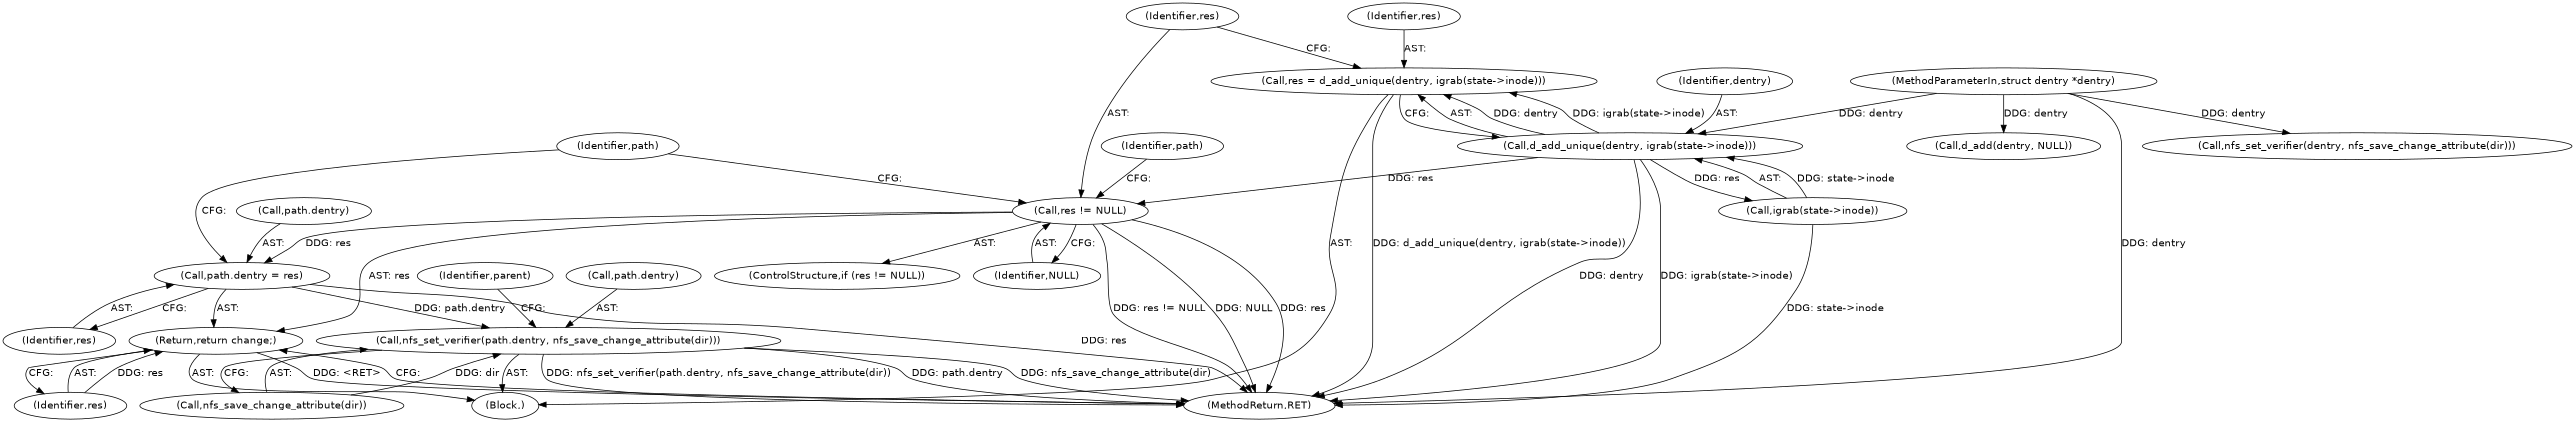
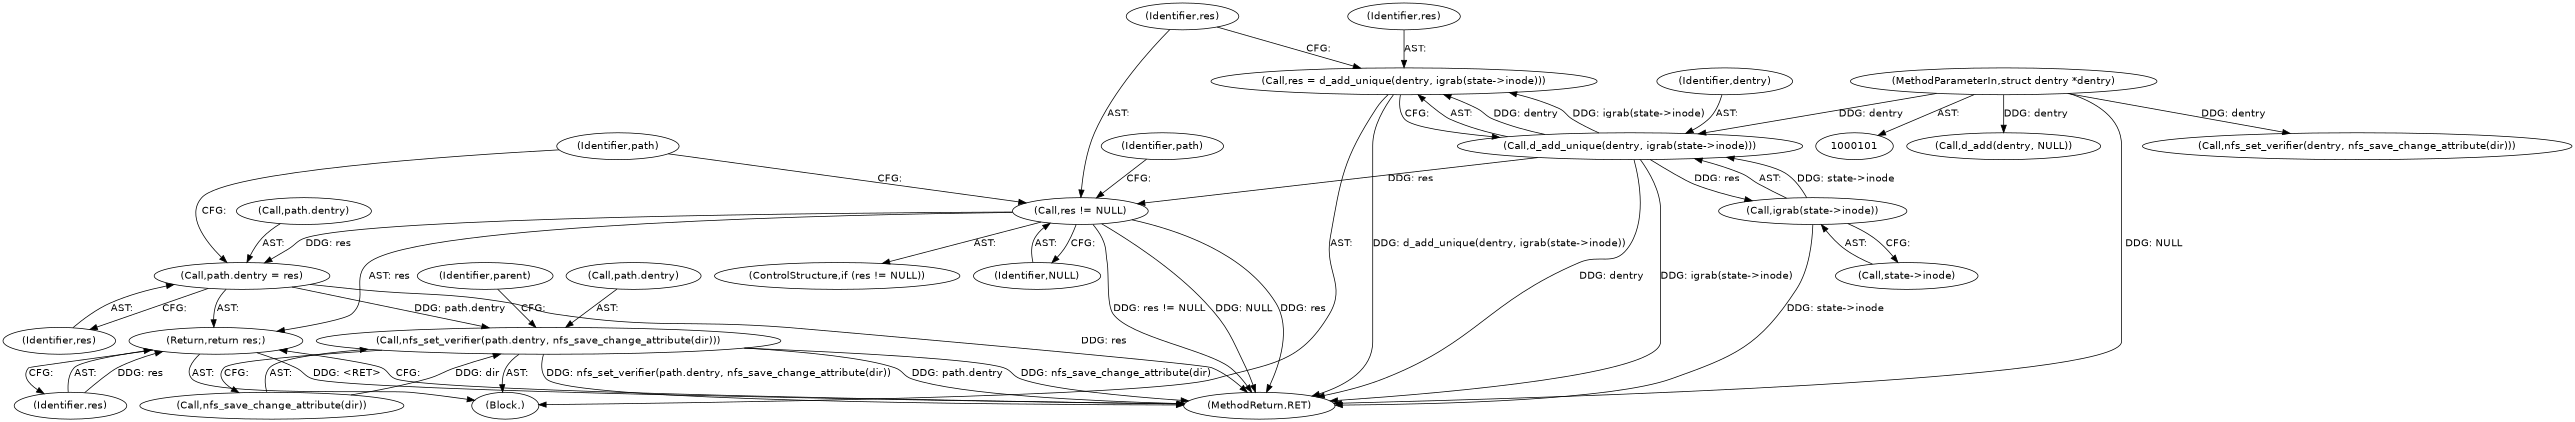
node "1000101": added
edge "(MethodParameterIn,struct dentry *dentry)" -> "(MethodReturn,RET)": label "DDG: dentry" -> "DDG: NULL"
node "(Call,state->inode)": added
node "(Return,return change;)": label "(Return,return change;)" -> "(Return,return res;)"
